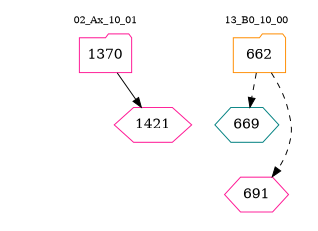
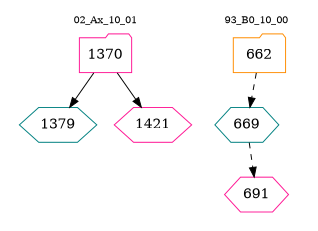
cluster "13_B0_10_00": label "13_B0_10_00" -> "93_B0_10_00"
edge "662" -> "691": now "669" -> "691"
node "1379": added
